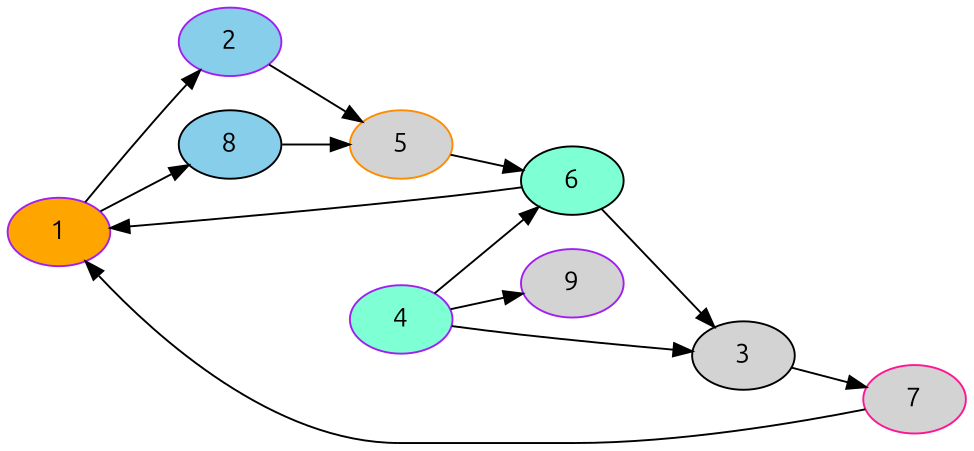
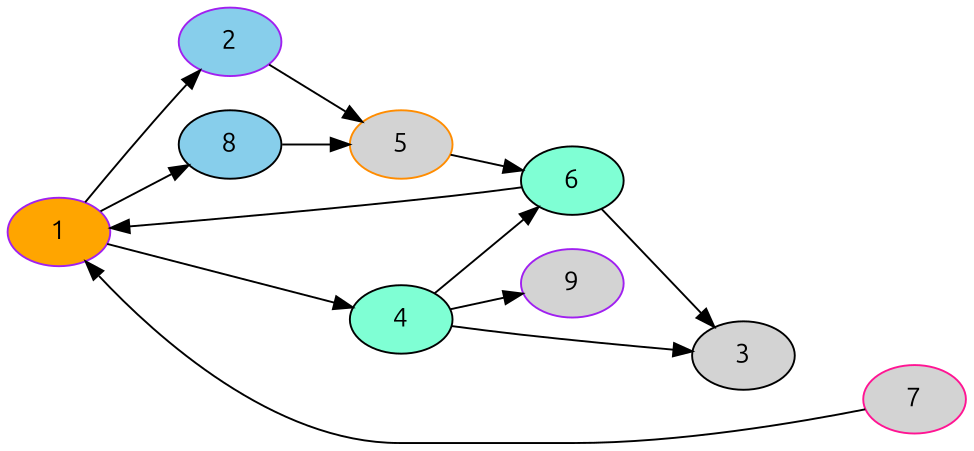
edge "1" -> "4": added
node "4": color purple -> black
edge "3" -> "7": removed
